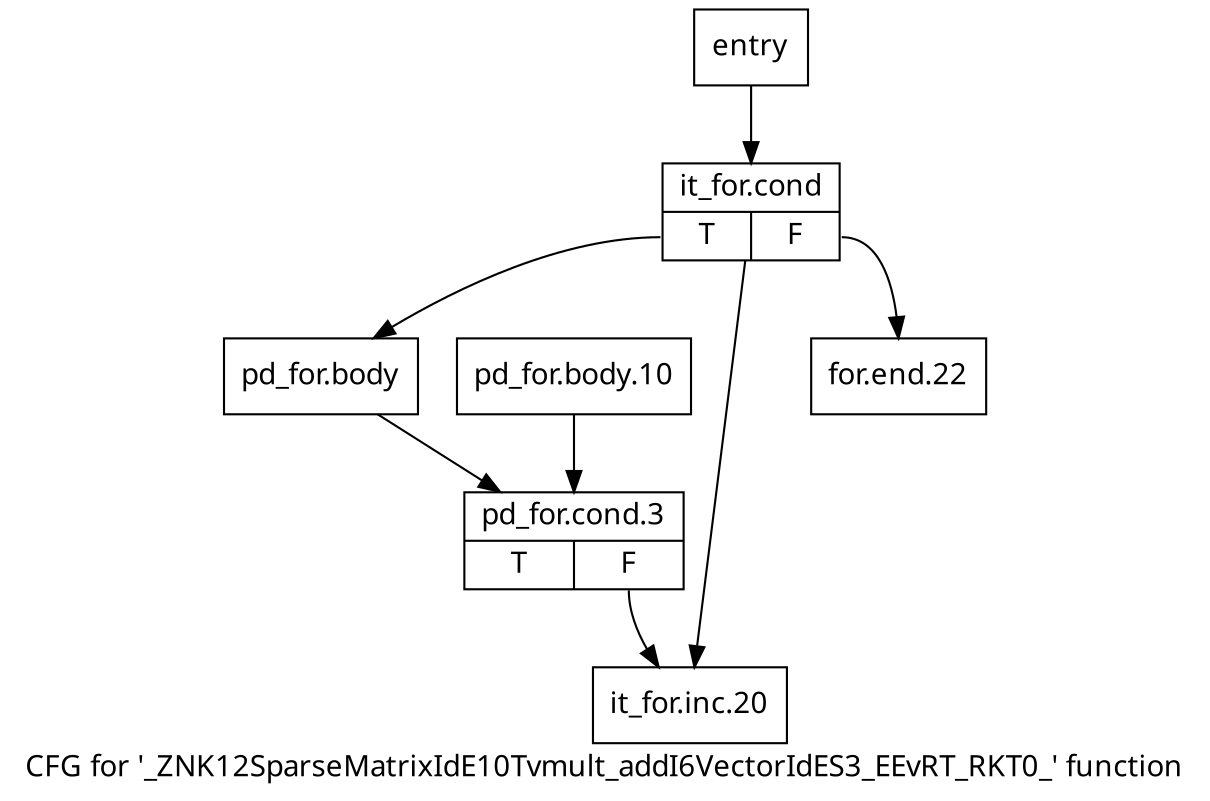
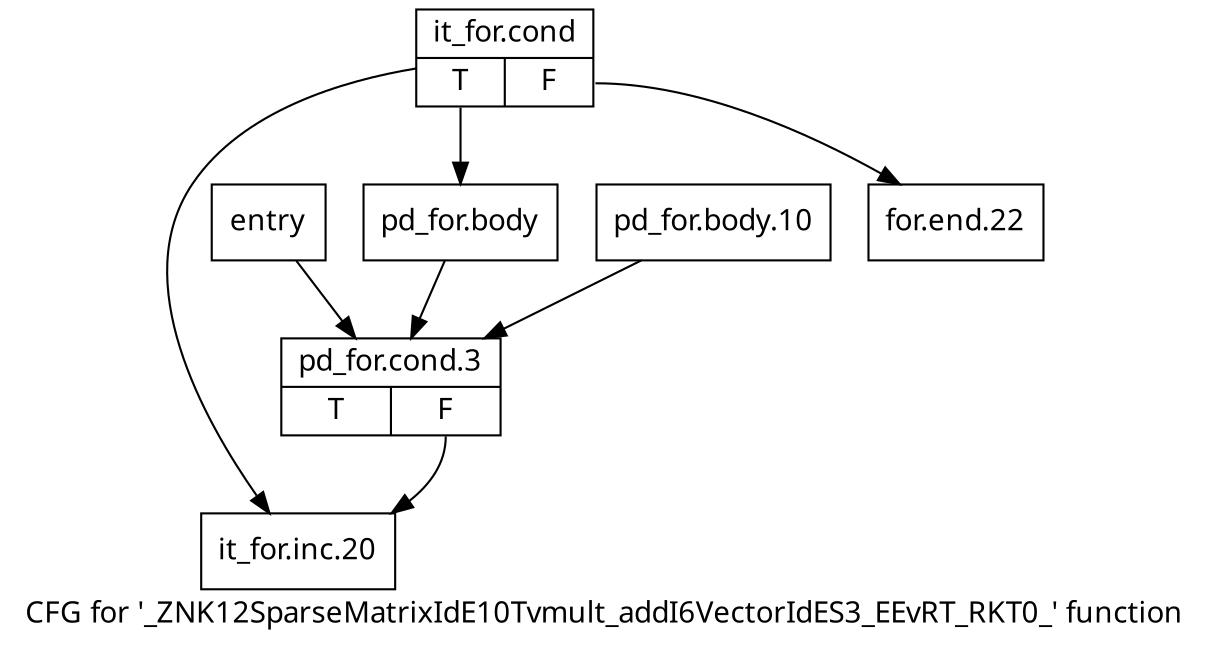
edge "entry" -> "it_for.cond": now "entry" -> "pd_for.cond.3"
